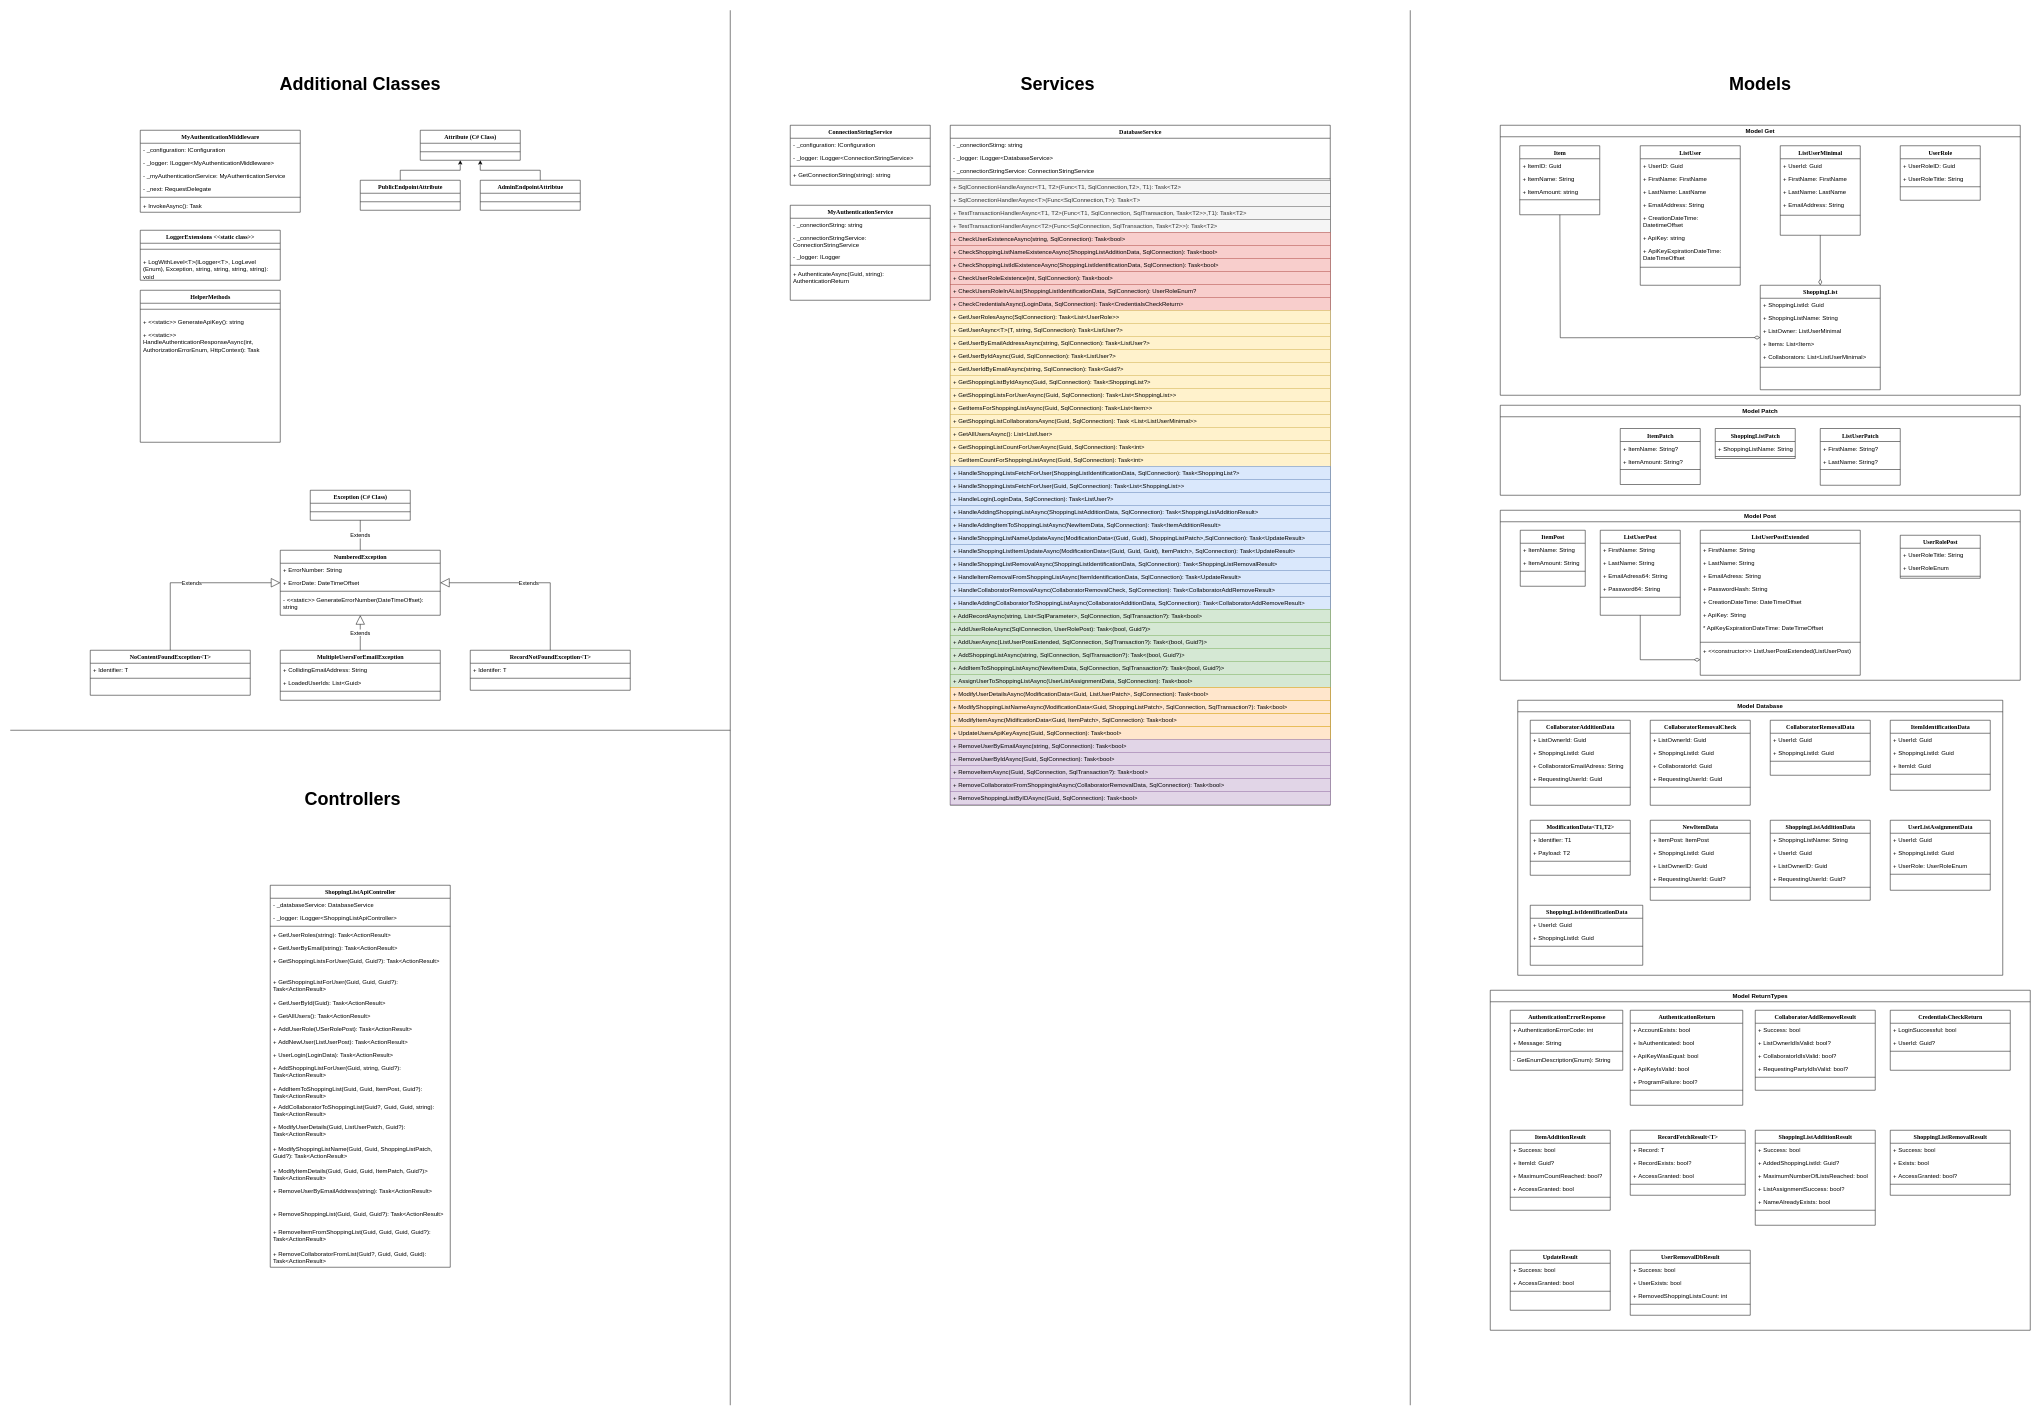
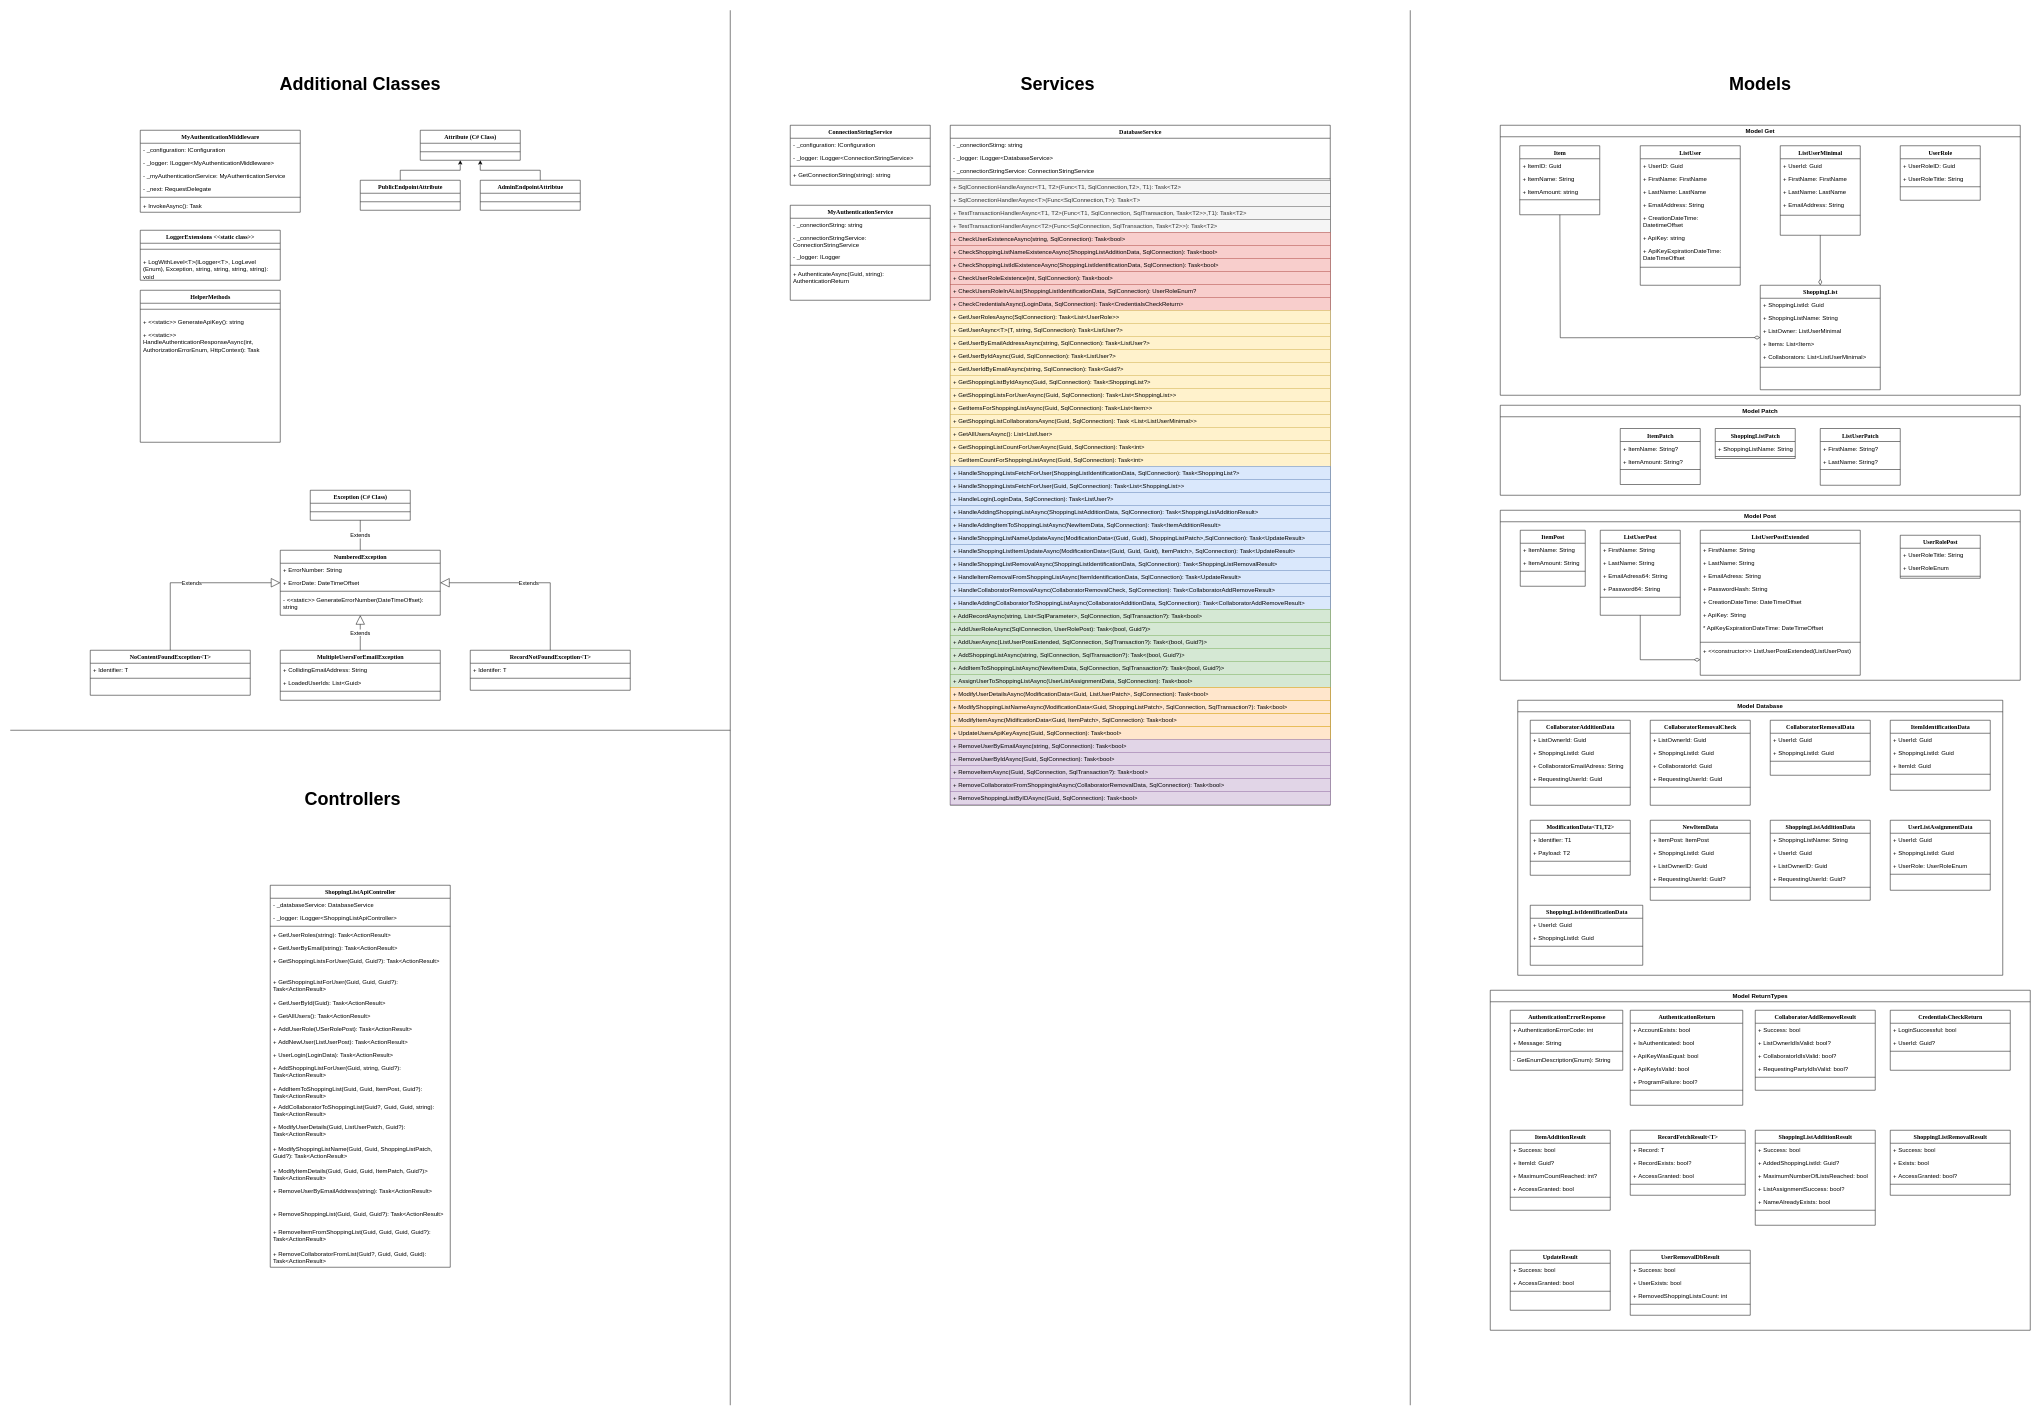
node "+ MaximumCountReached: bool?": label "+ MaximumCountReached: bool?" -> "+ MaximumCountReached: int?"
